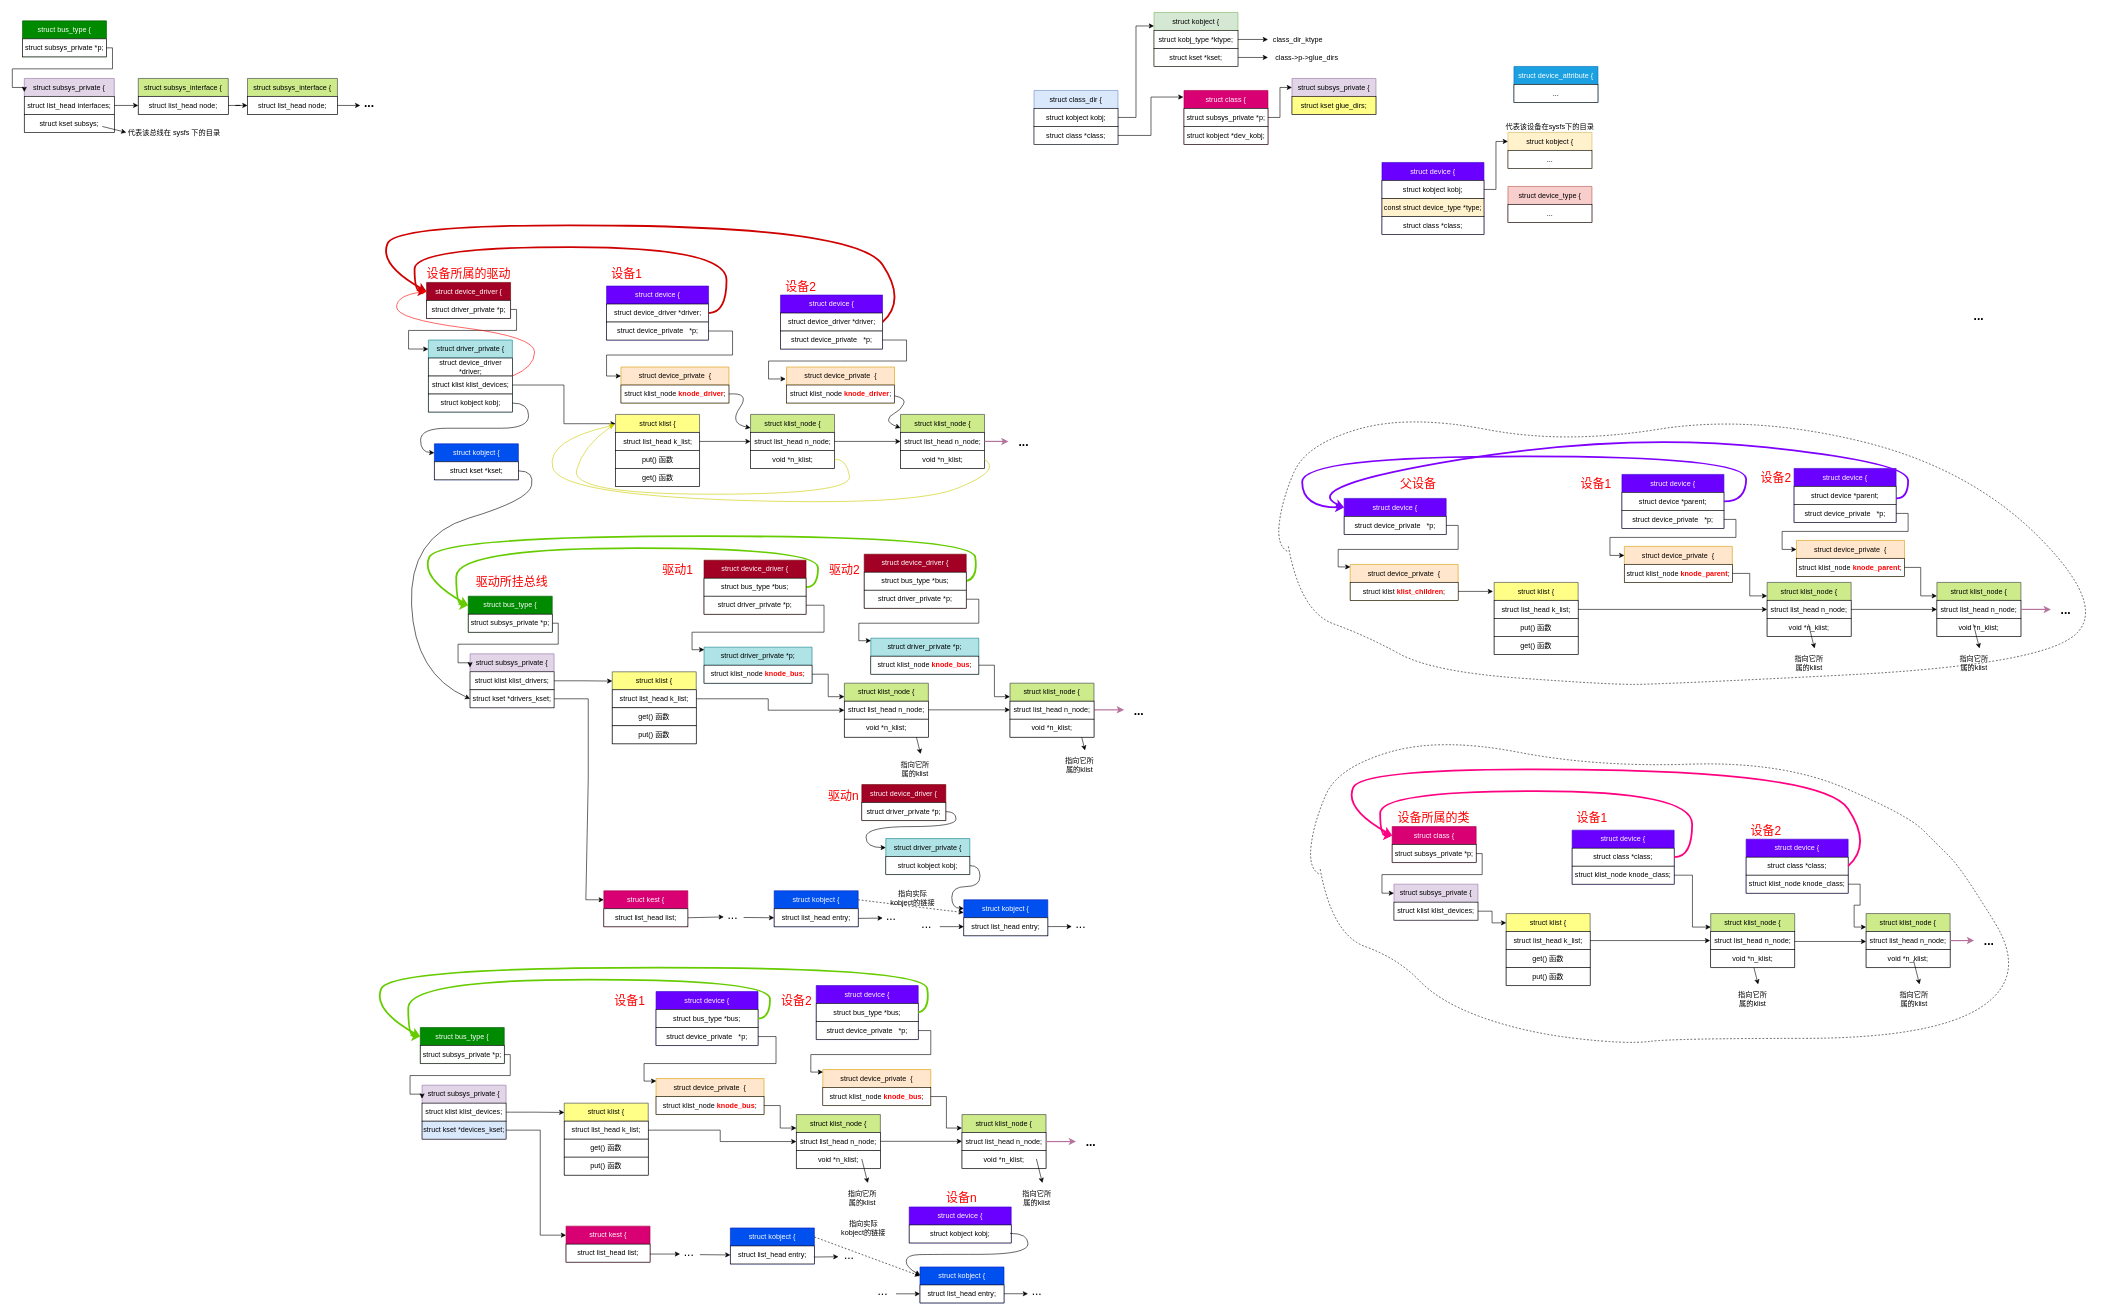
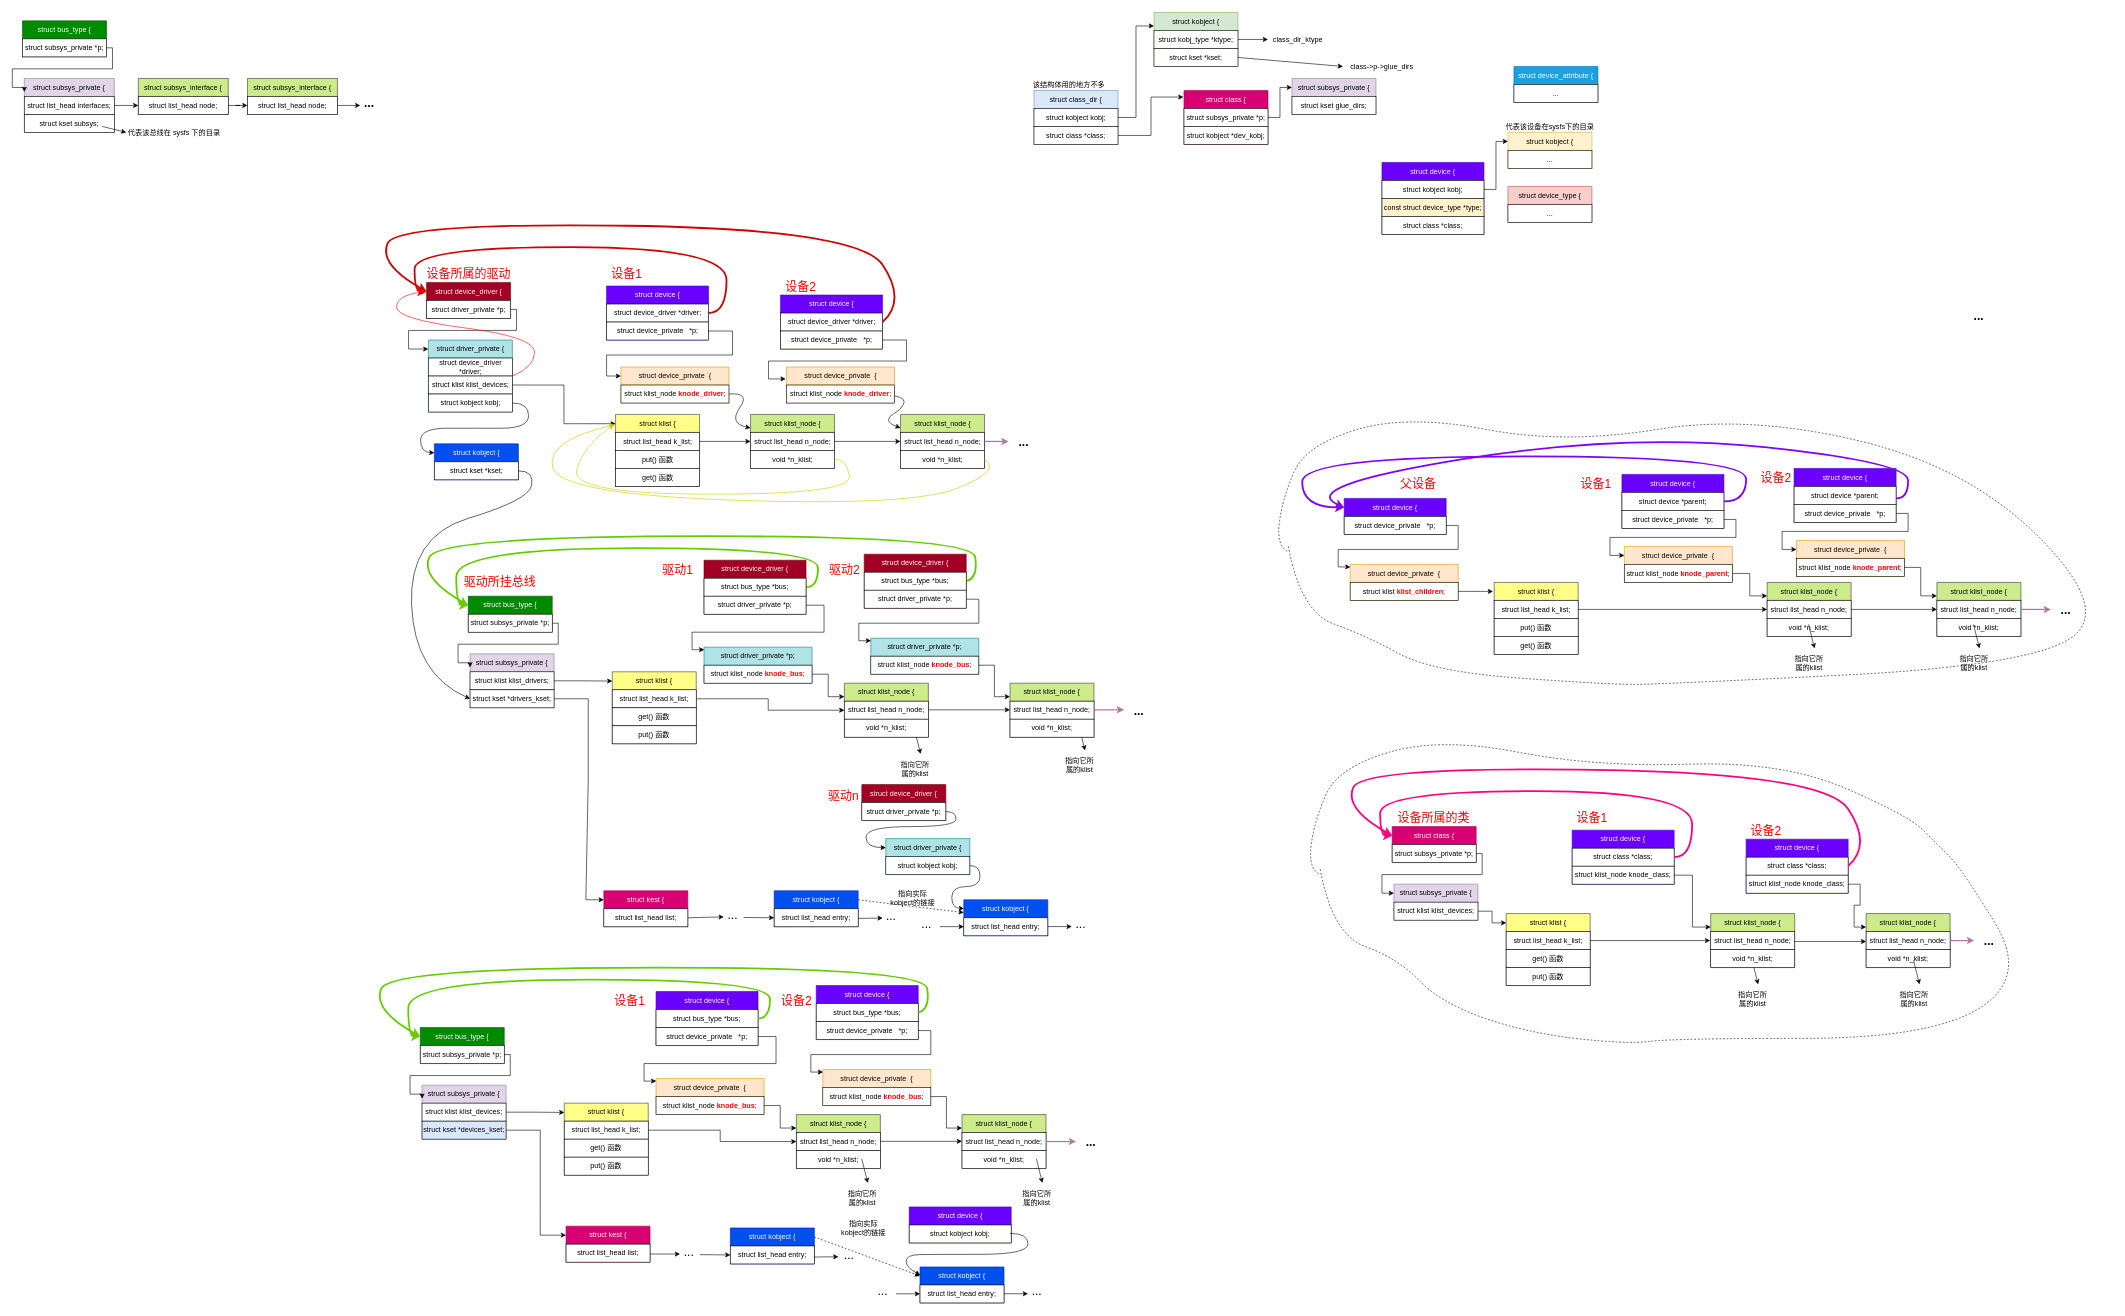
node "class->p->glue_dirs": moved (1307, 57) -> (1382, 66)
node "该结构体用的地方不多": added
node "struct kset glue_dirs;": fillcolor #ffff88 -> #ffffff
node "驱动所挂总线": moved (512, 581) -> (500, 581)
node "设备n": removed
